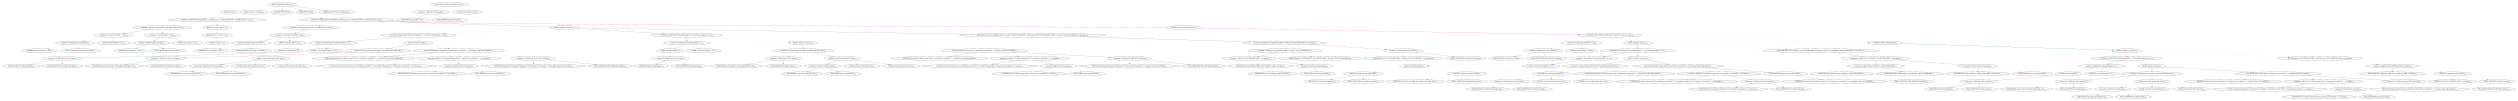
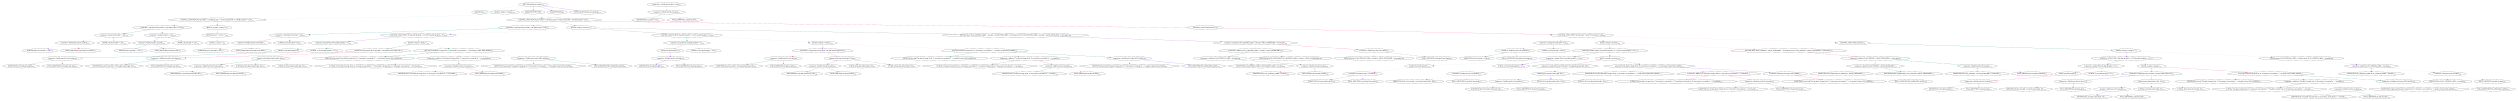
node "(LITERAL,null,toLabel != null)": removed
